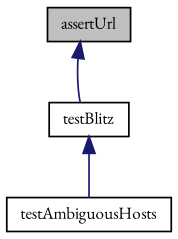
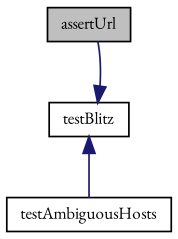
edge "testBlitz" -> "assertUrl": reversed
